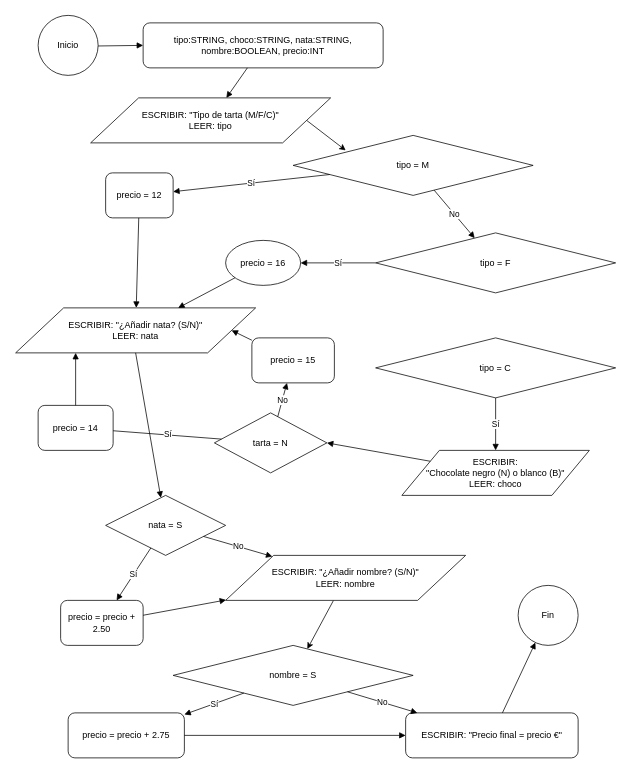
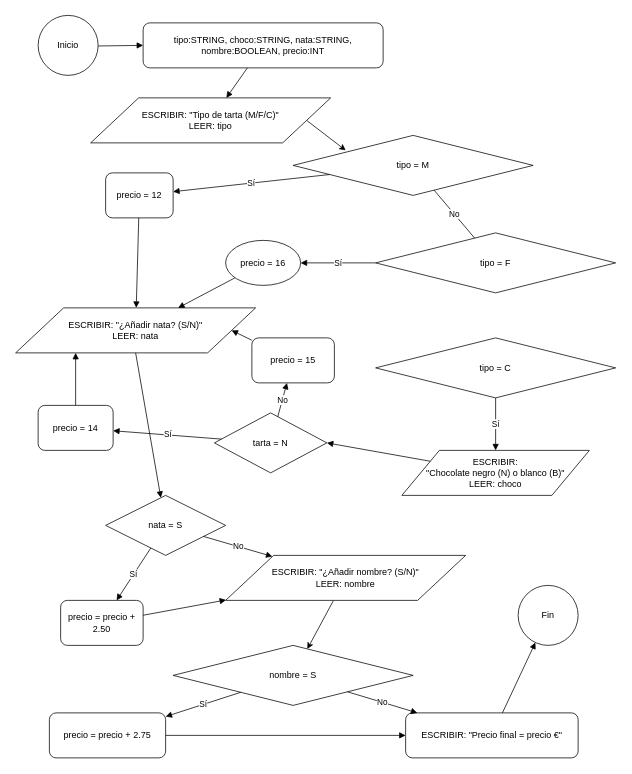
edge "tipo = M" -> "tipo = F": arrowhead block -> none
edge "precio = 14" -- "tarta = N": arrowhead none -> block
node "precio = precio + 2.75": moved (126, 735) -> (107, 735)
